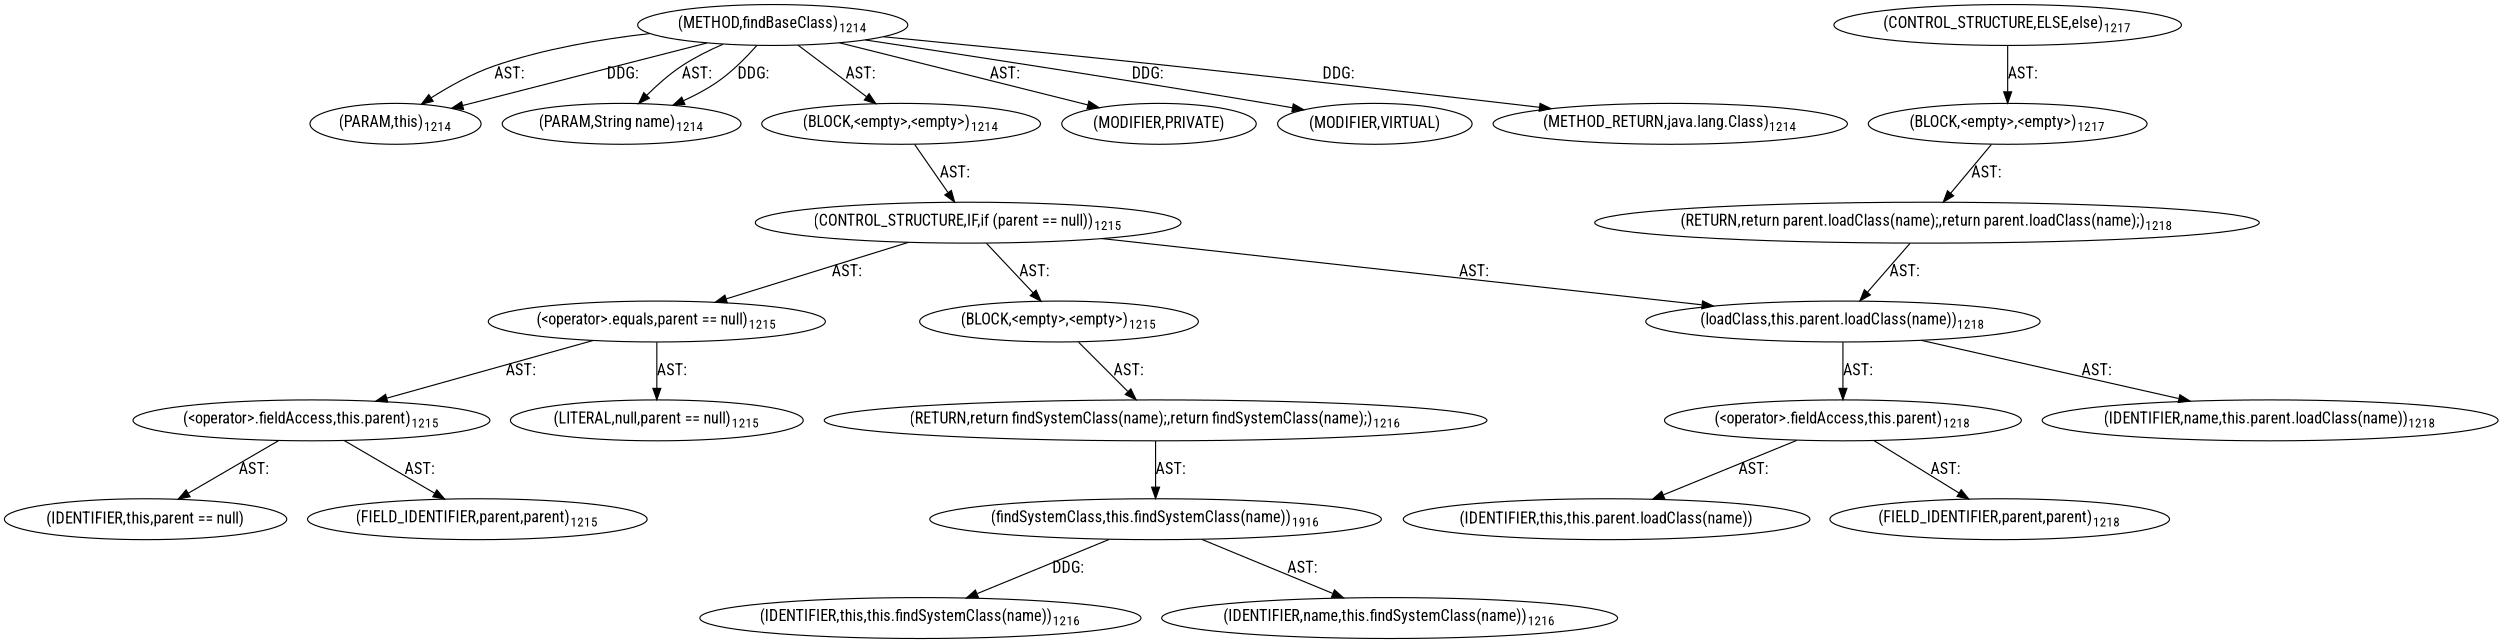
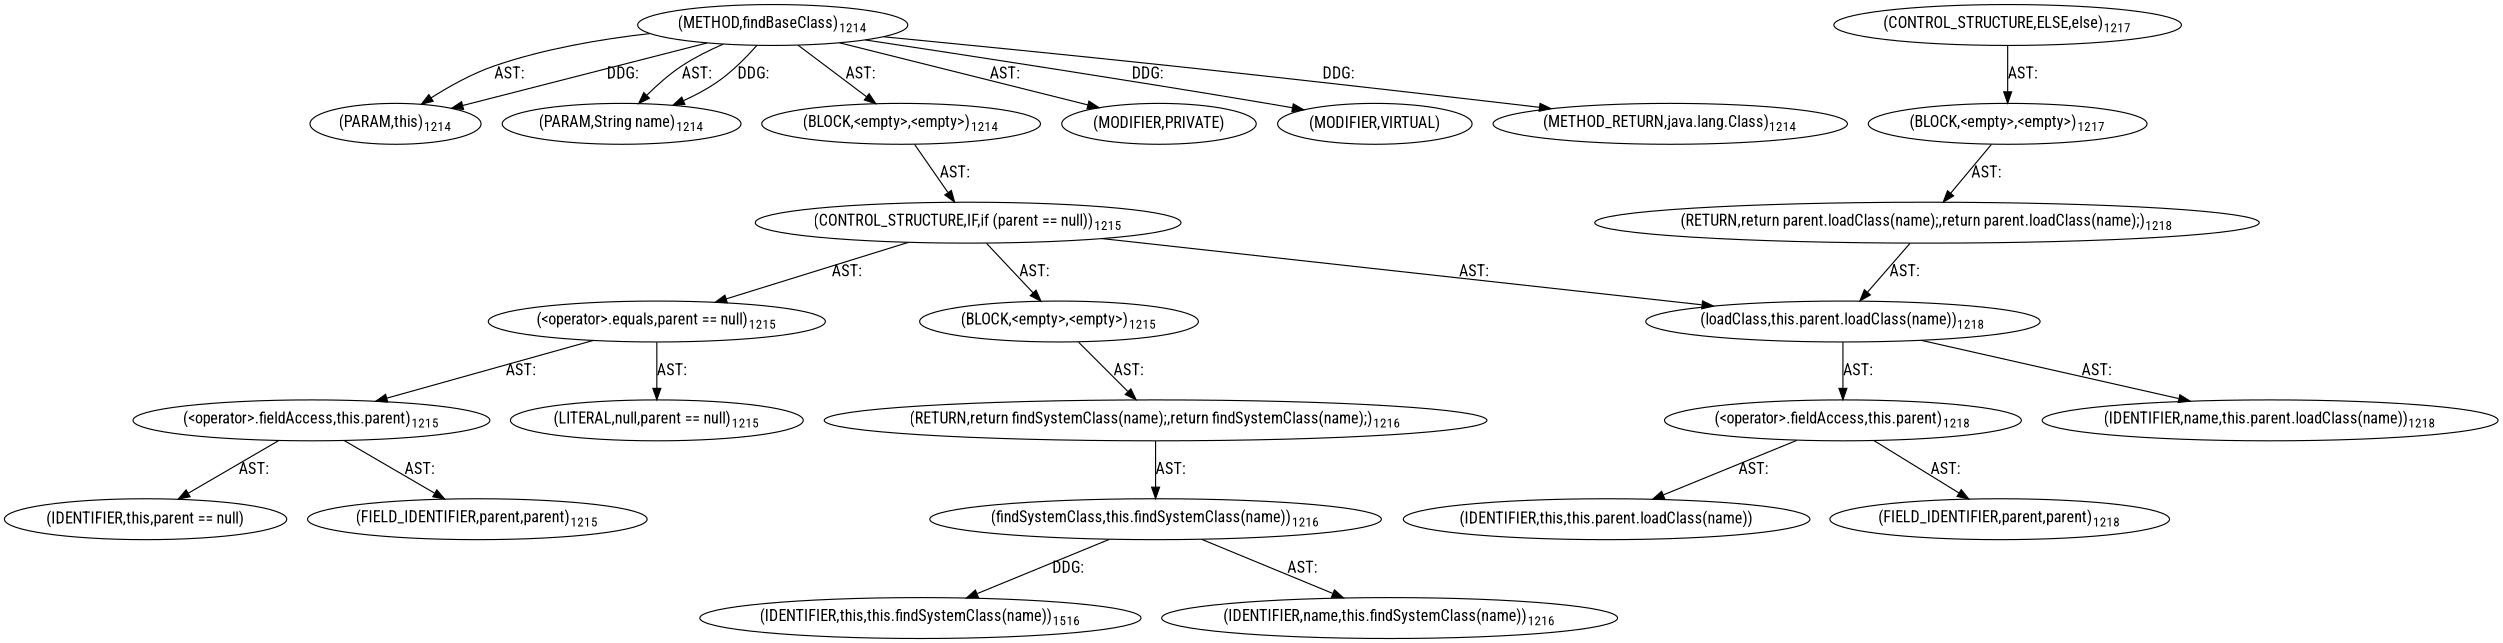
node "(findSystemClass,this.findSystemClass(name))": text "1916" -> "1216"
node "(IDENTIFIER,this,this.findSystemClass(name))": text "1216" -> "1516"
